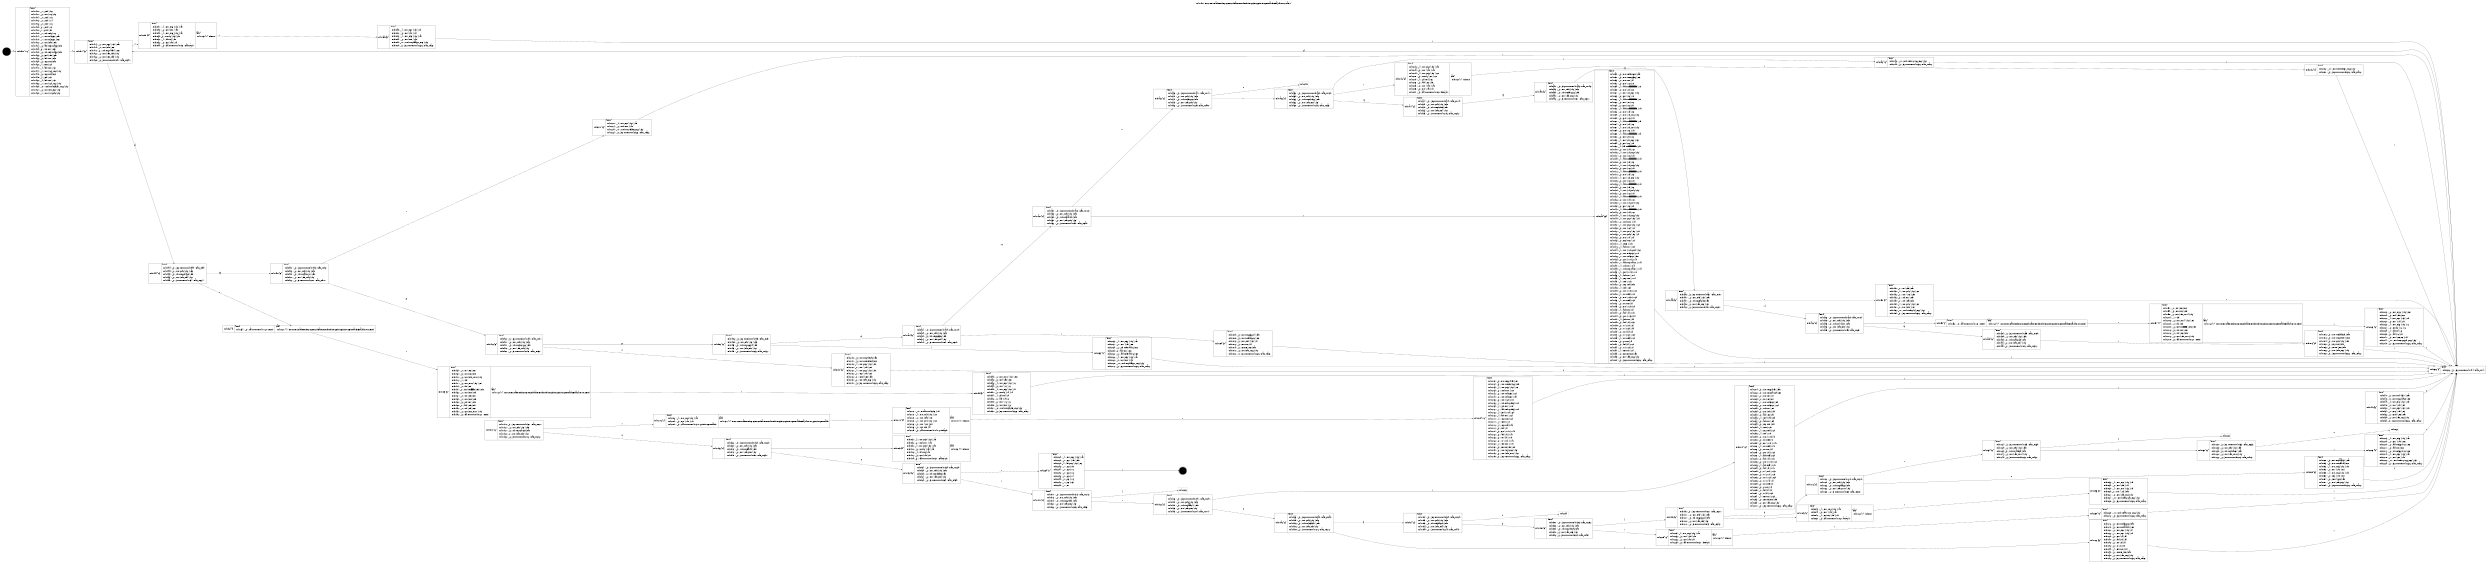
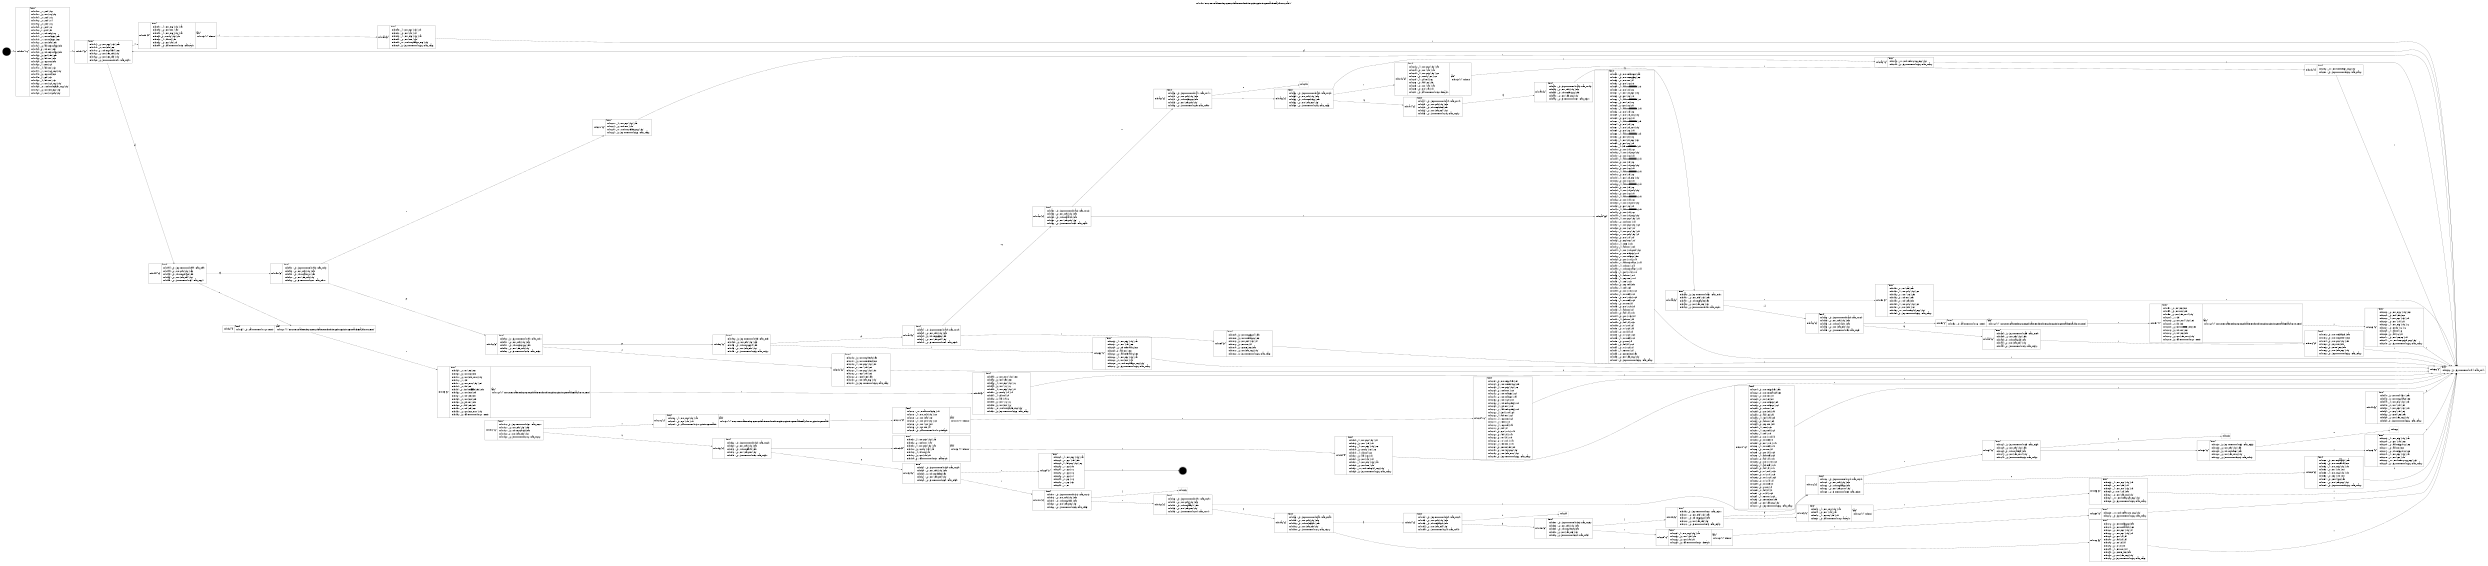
node "0x401f0f [49]": added
edge "0x401b8c [28]" -> "0x40207d [137]": now "0x401b8c [28]" -> "0x401c18 [28]"
